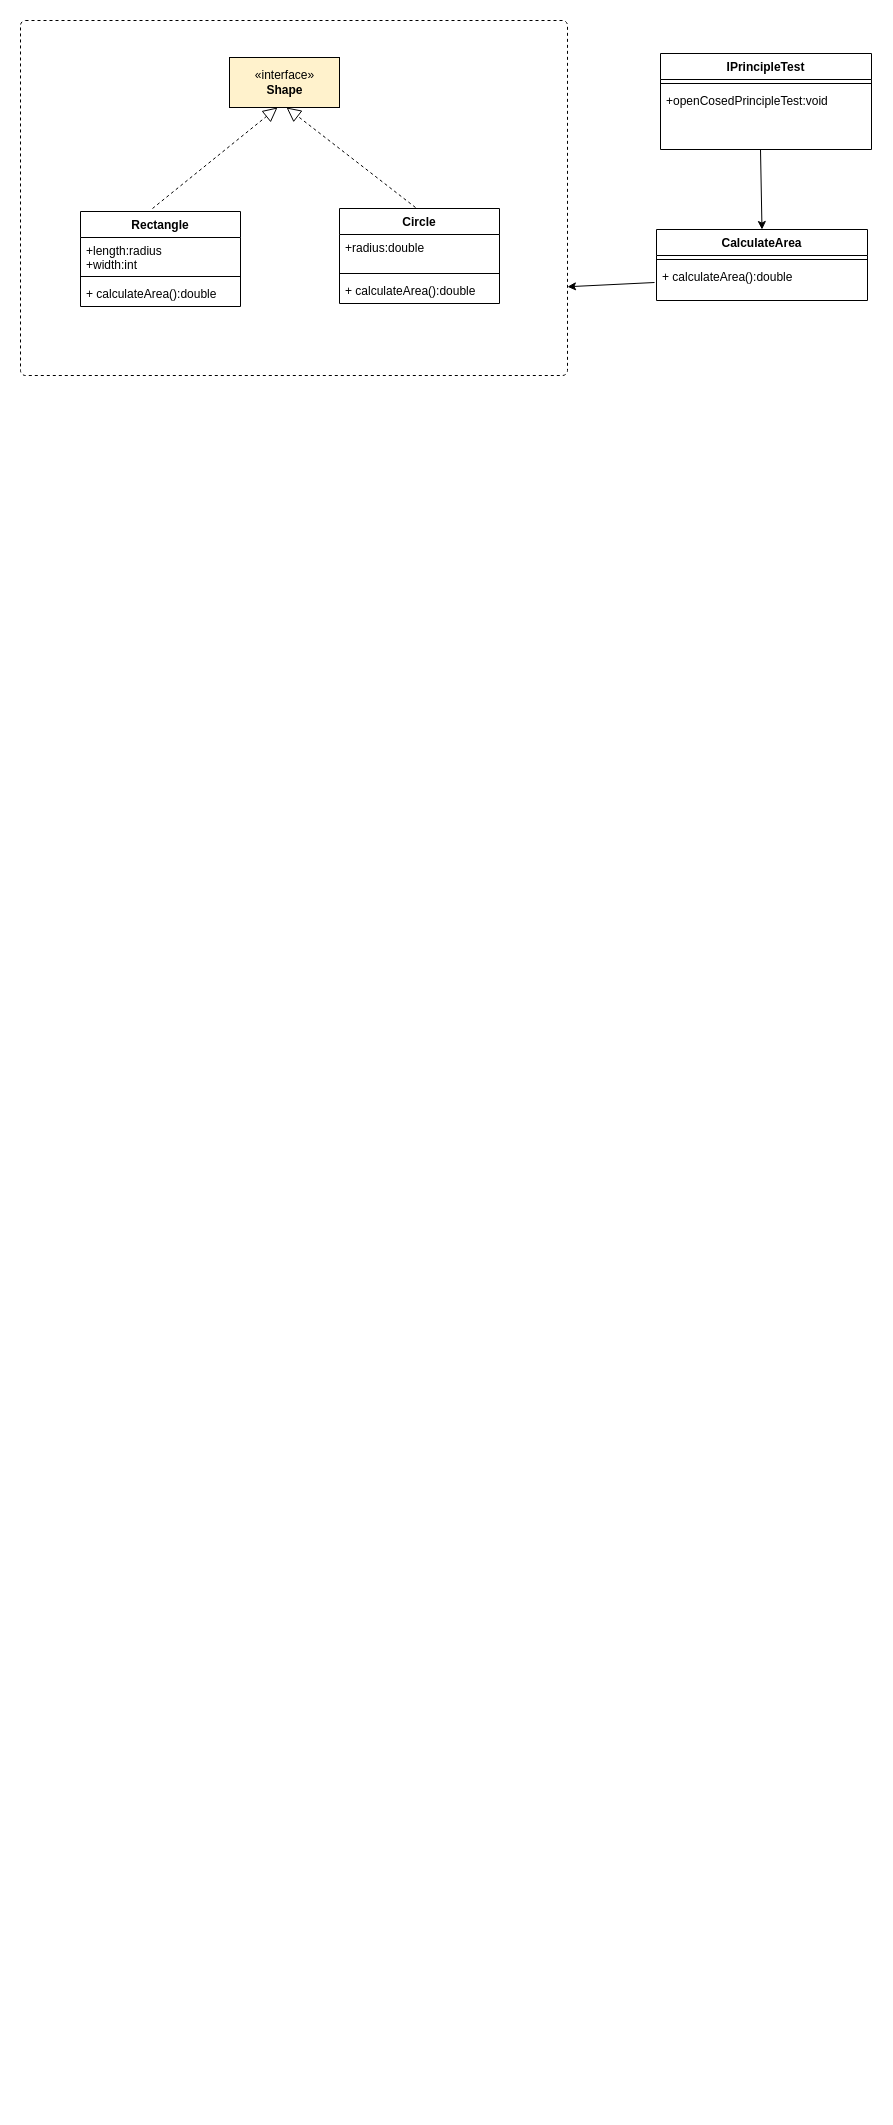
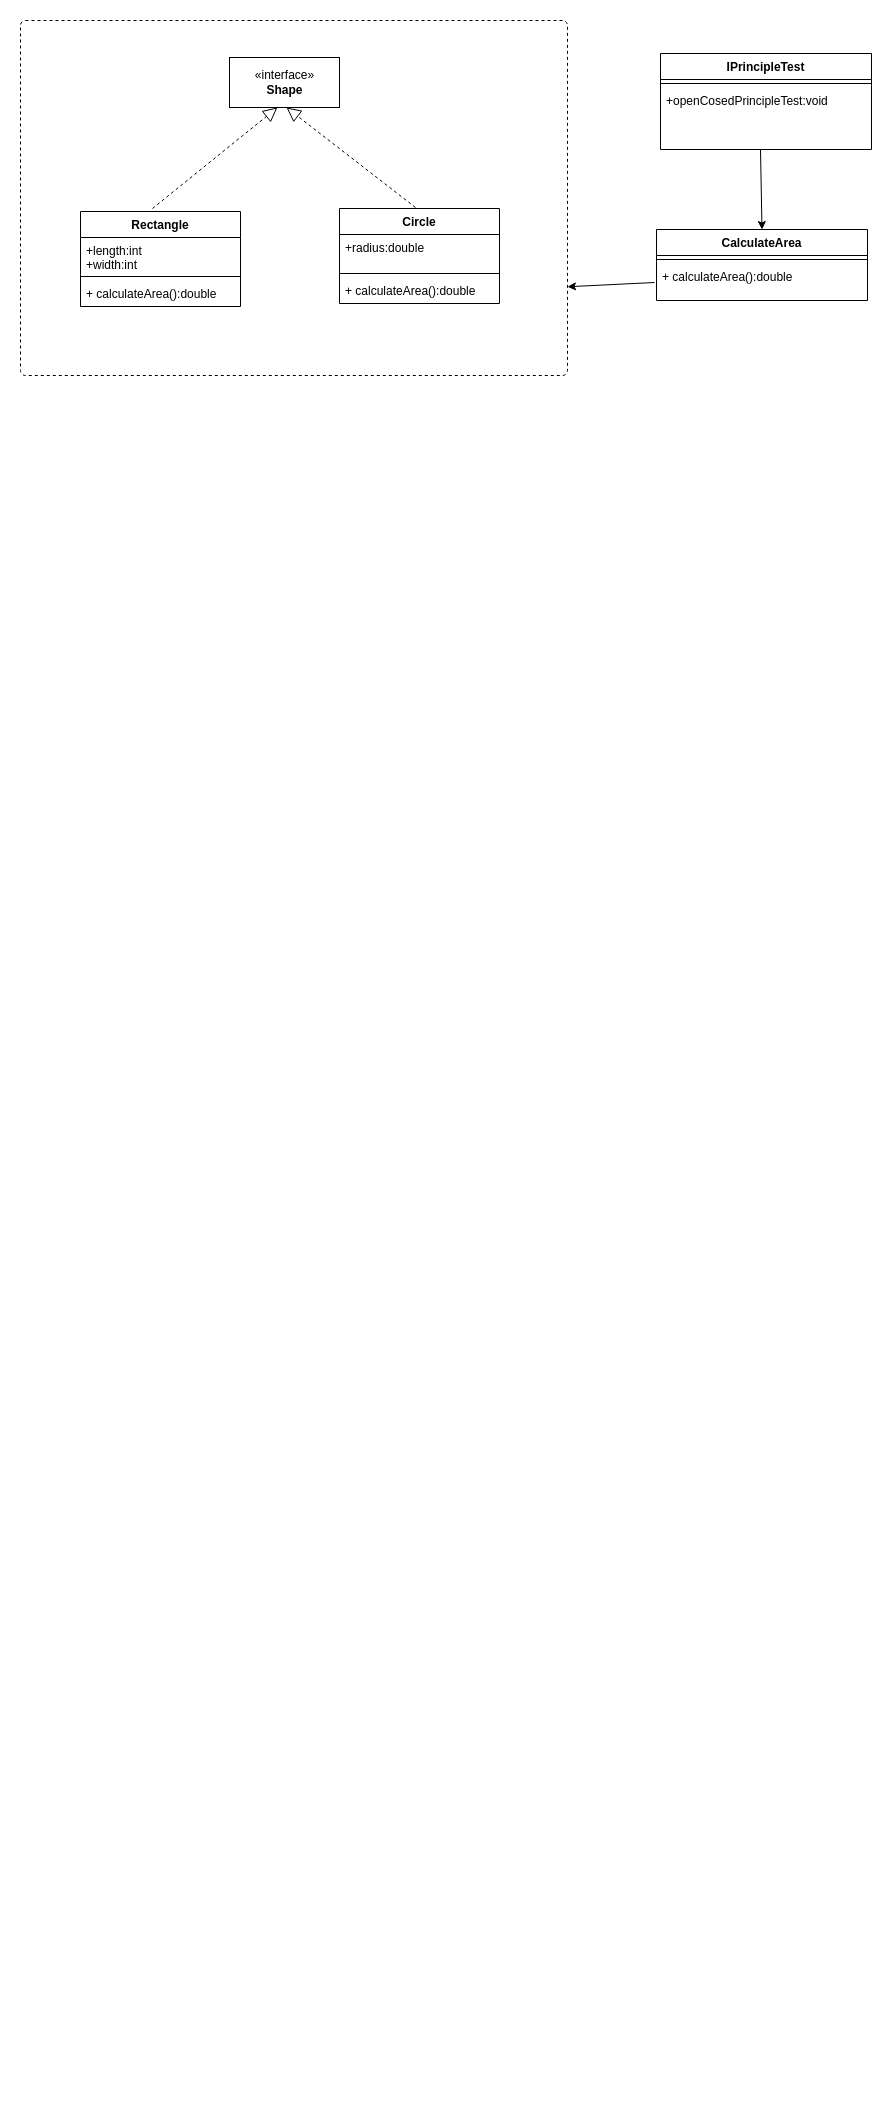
node "«interface» Shape": fillcolor #fff2cc -> #ffffff
node "+length:radius +width:int": label "+length:radius +width:int" -> "+length:int +width:int"
